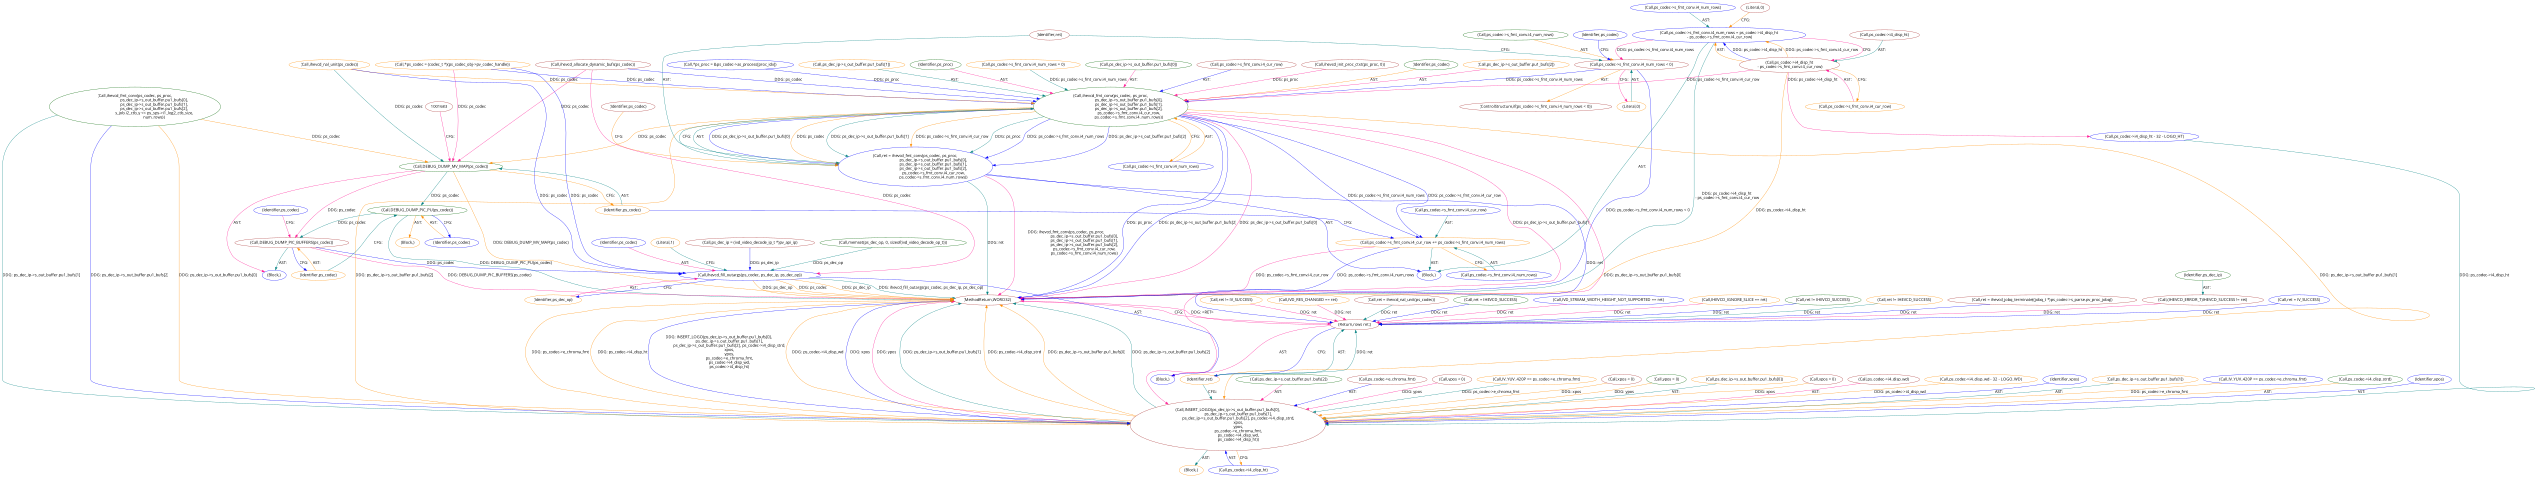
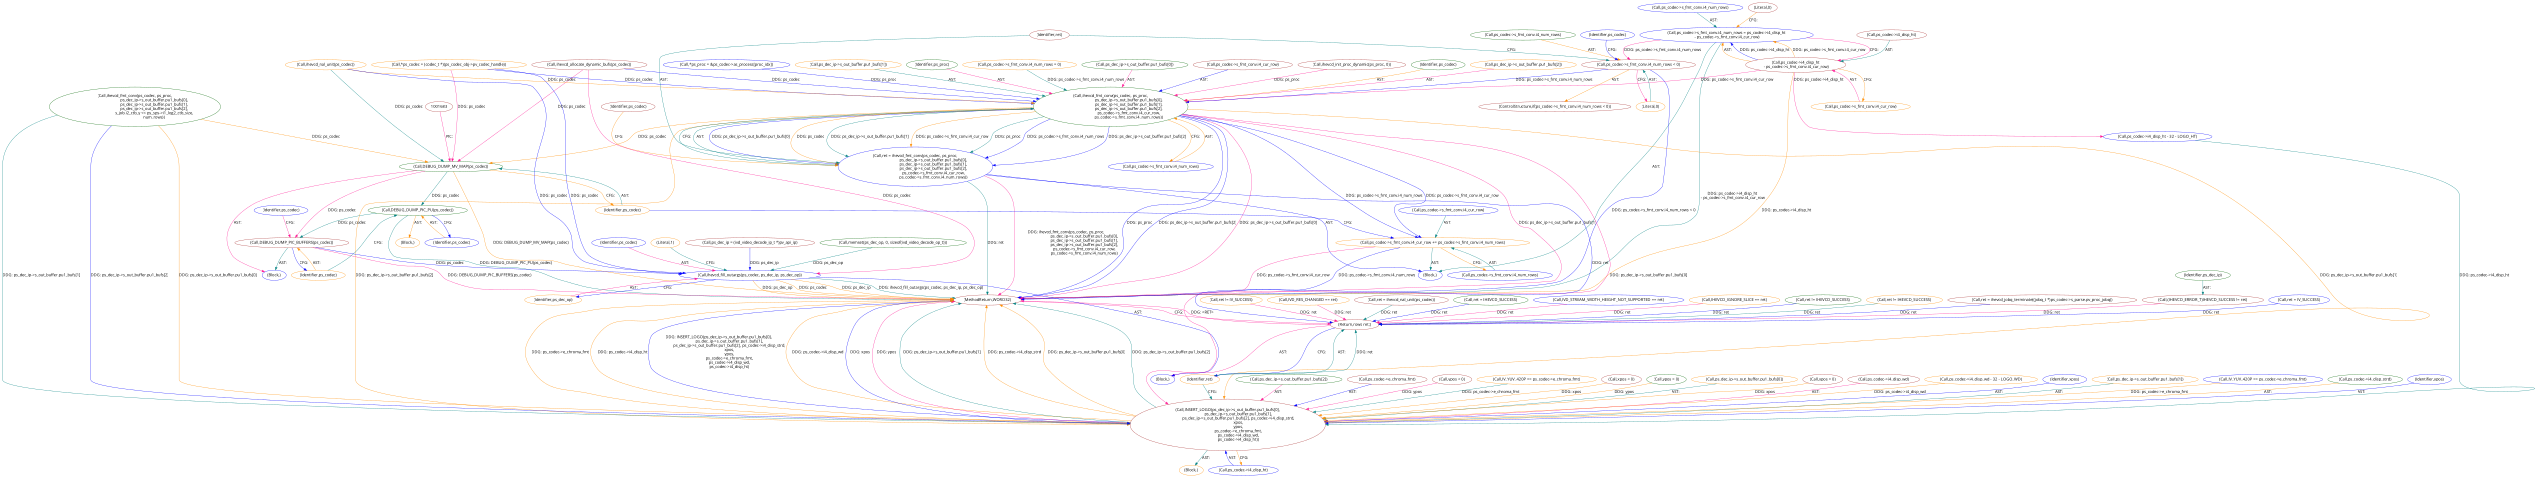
node "(Call,ihevcd_init_proc_ctxt(ps_proc, 0))": label "(Call,ihevcd_init_proc_ctxt(ps_proc, 0))" -> "(Call,ihevcd_init_proc_dynamic(ps_proc, 0))"
edge "1001683" -> "(Call,DEBUG_DUMP_MV_MAP(ps_codec))": label "CFG: " -> "PIC: "
